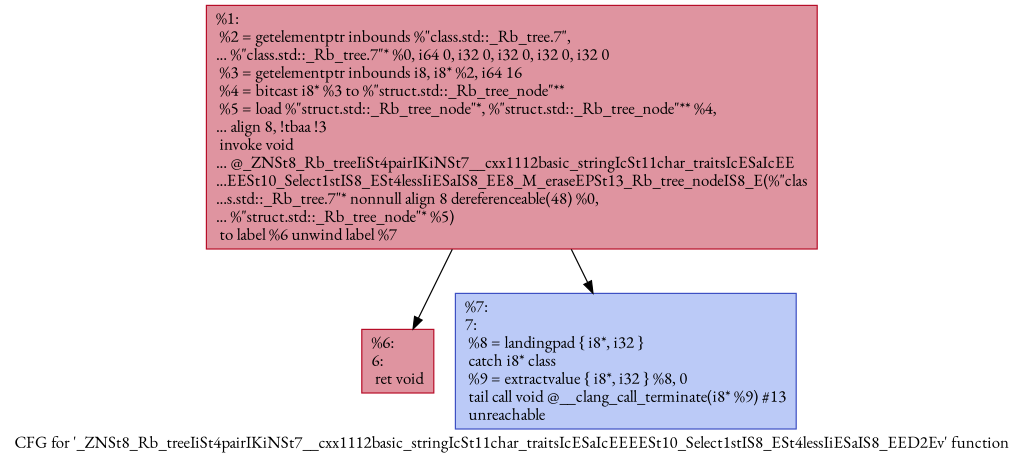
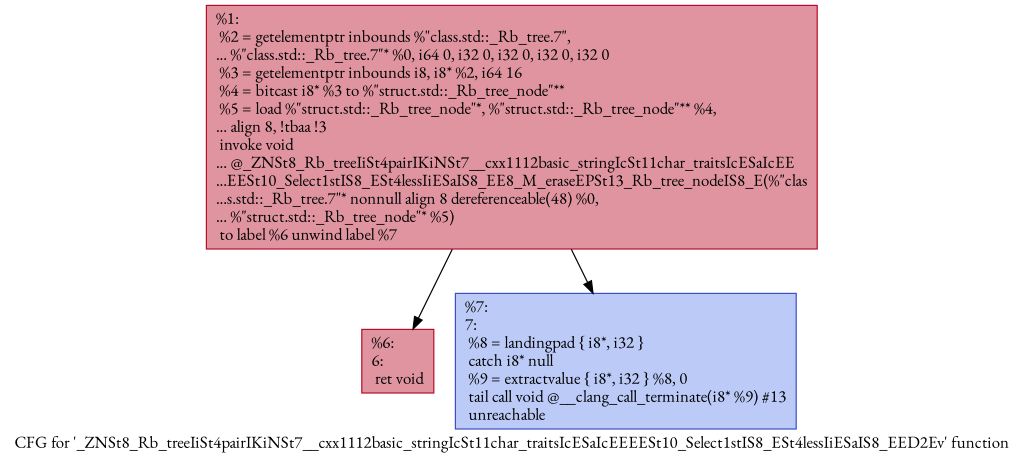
node "%7:": text "catch i8* class" -> "catch i8* null"
